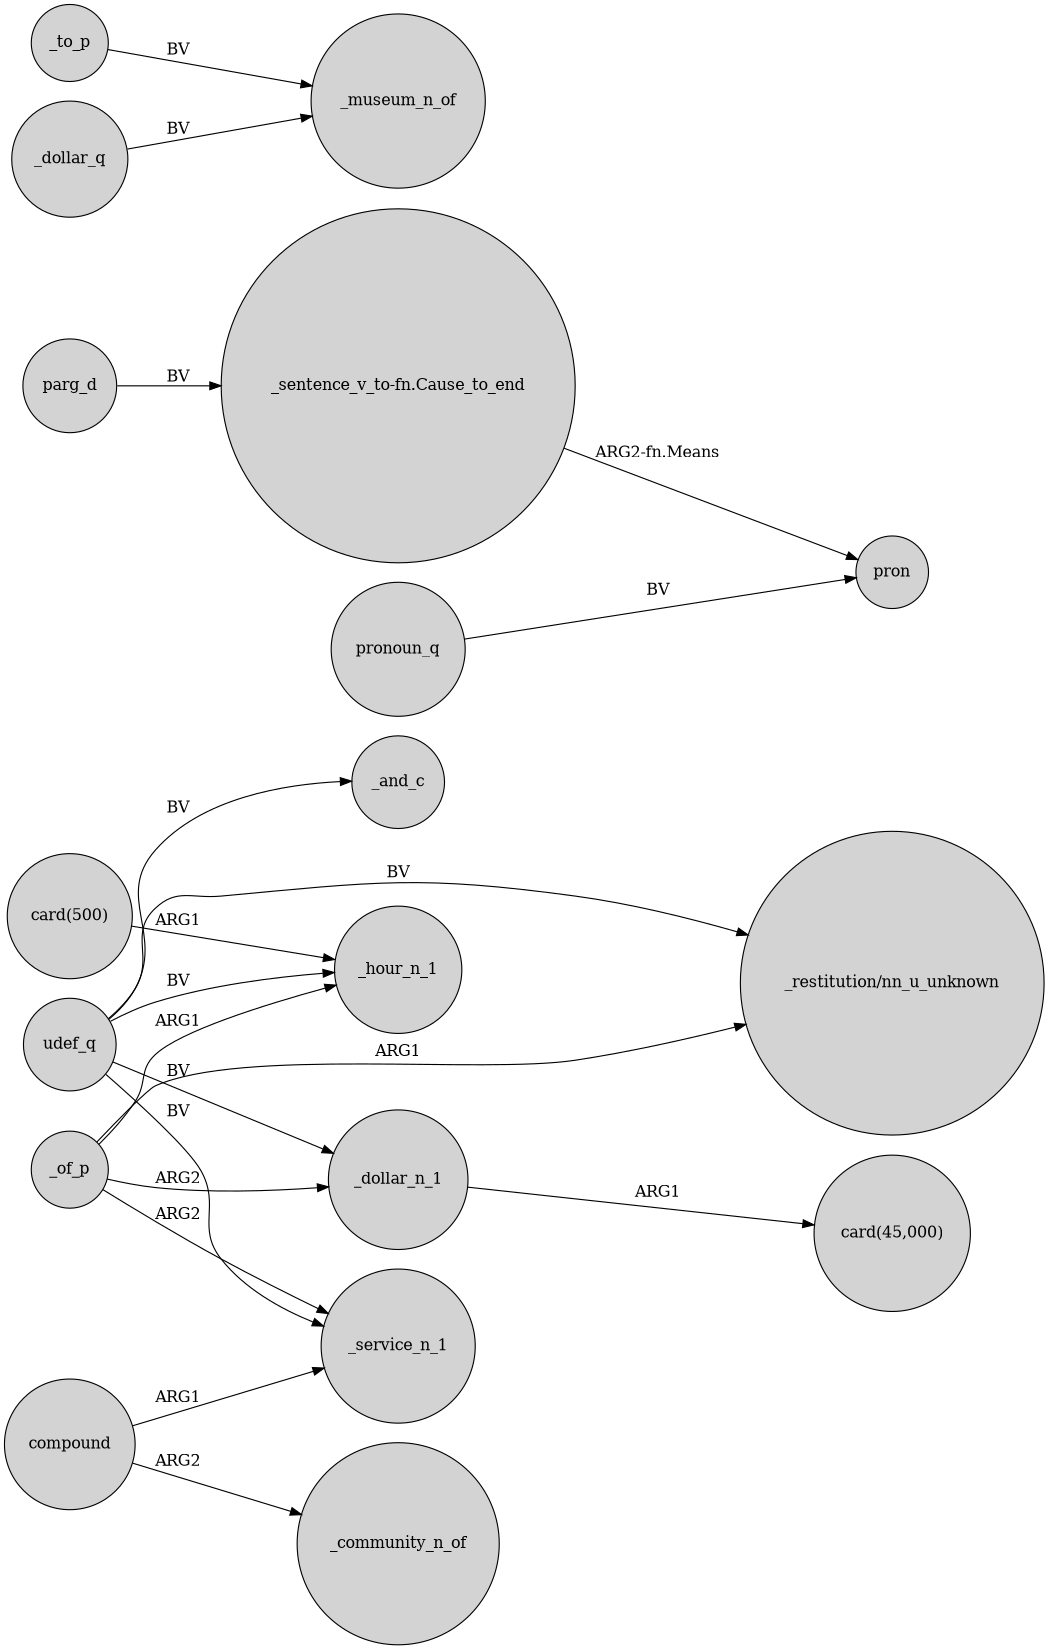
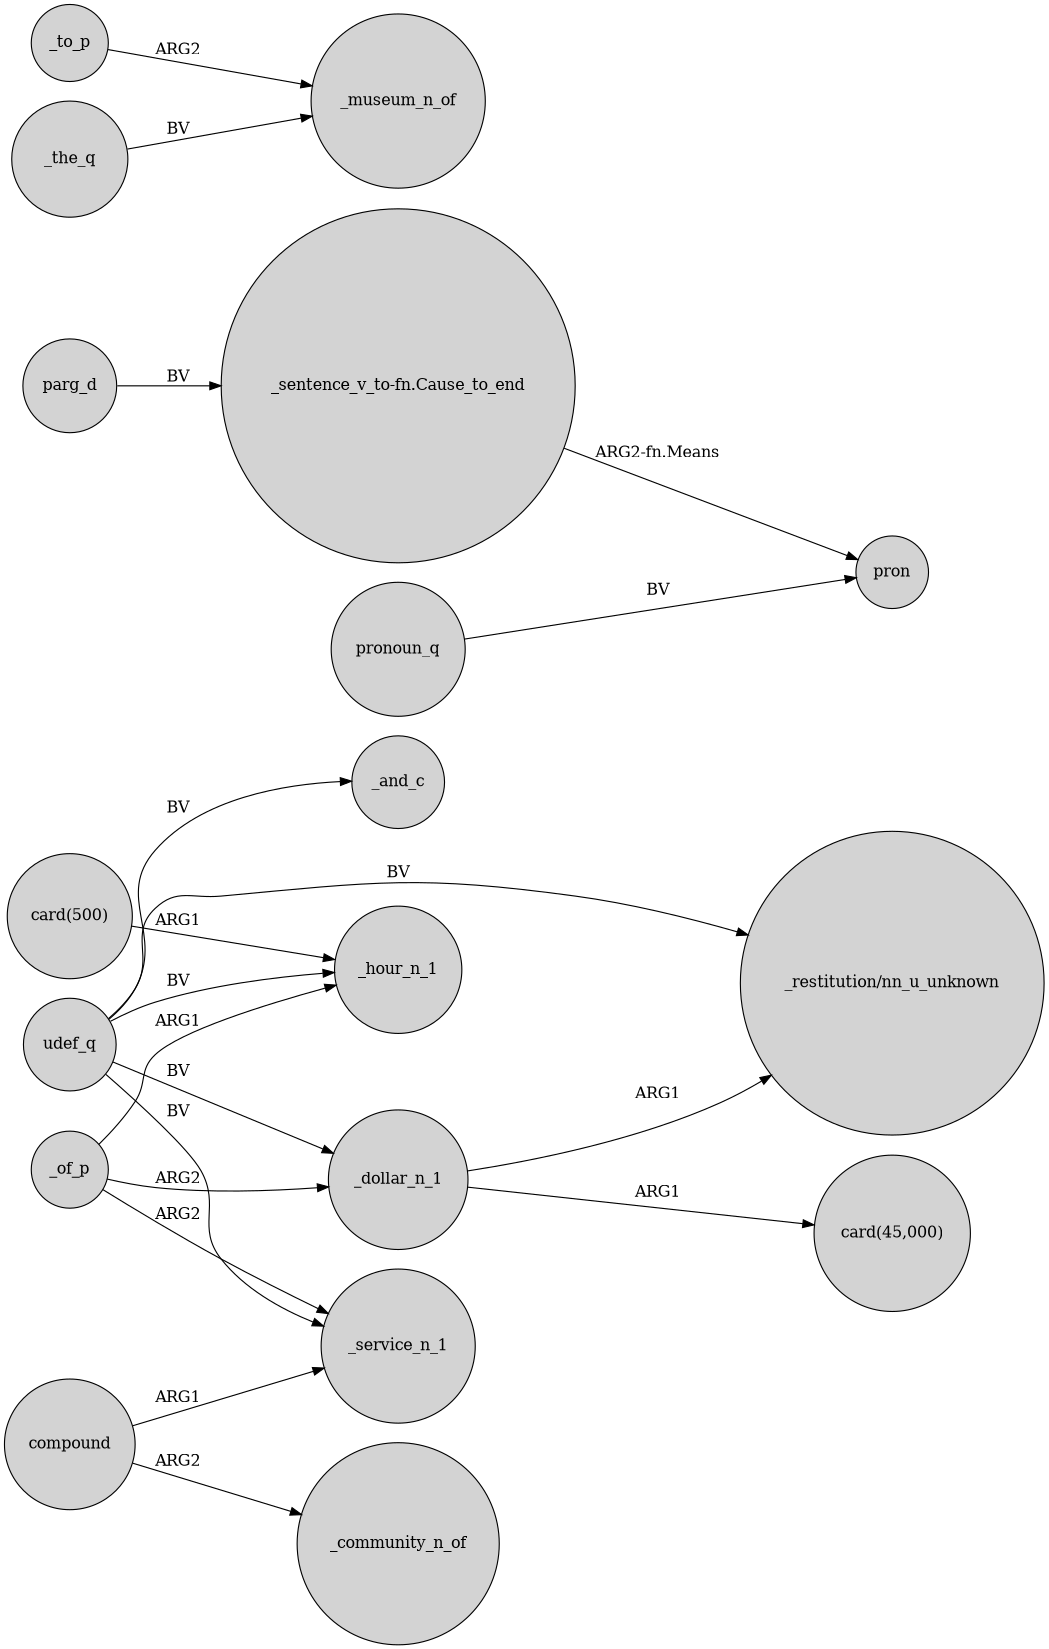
edge "_to_p" -> "_museum_n_of": label "BV" -> "ARG2"
node "_dollar_q": label "_dollar_q" -> "_the_q"
edge "_of_p" -> "_restitution/nn_u_unknown": now "_dollar_n_1" -> "_restitution/nn_u_unknown"
